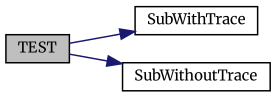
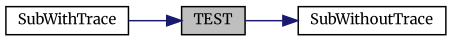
edge "TEST" -> "SubWithTrace": reversed
